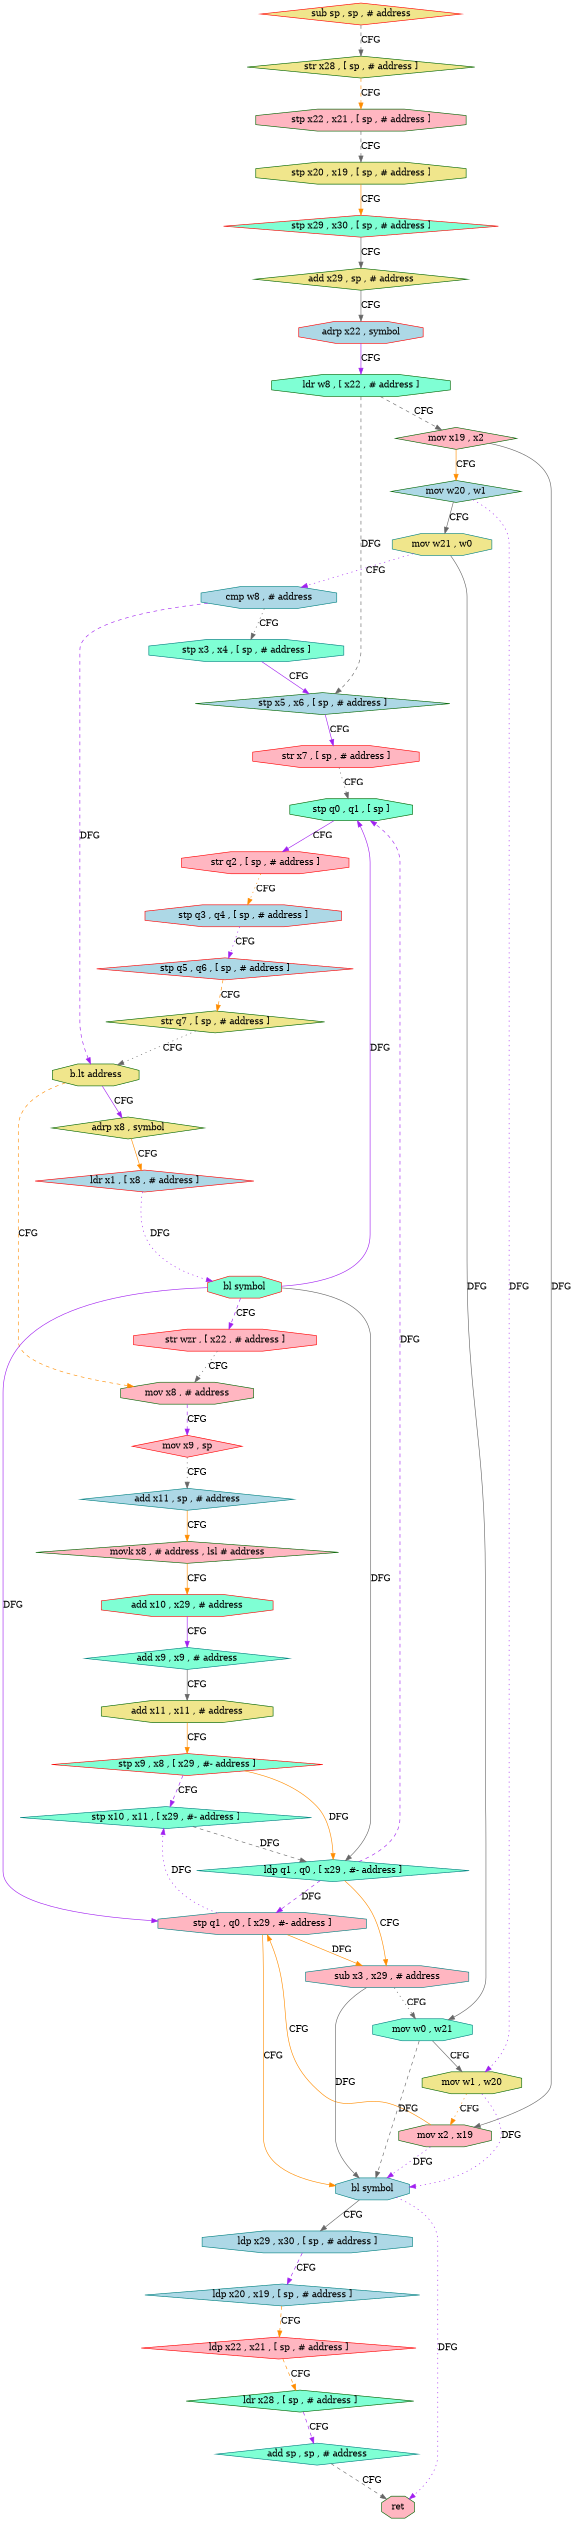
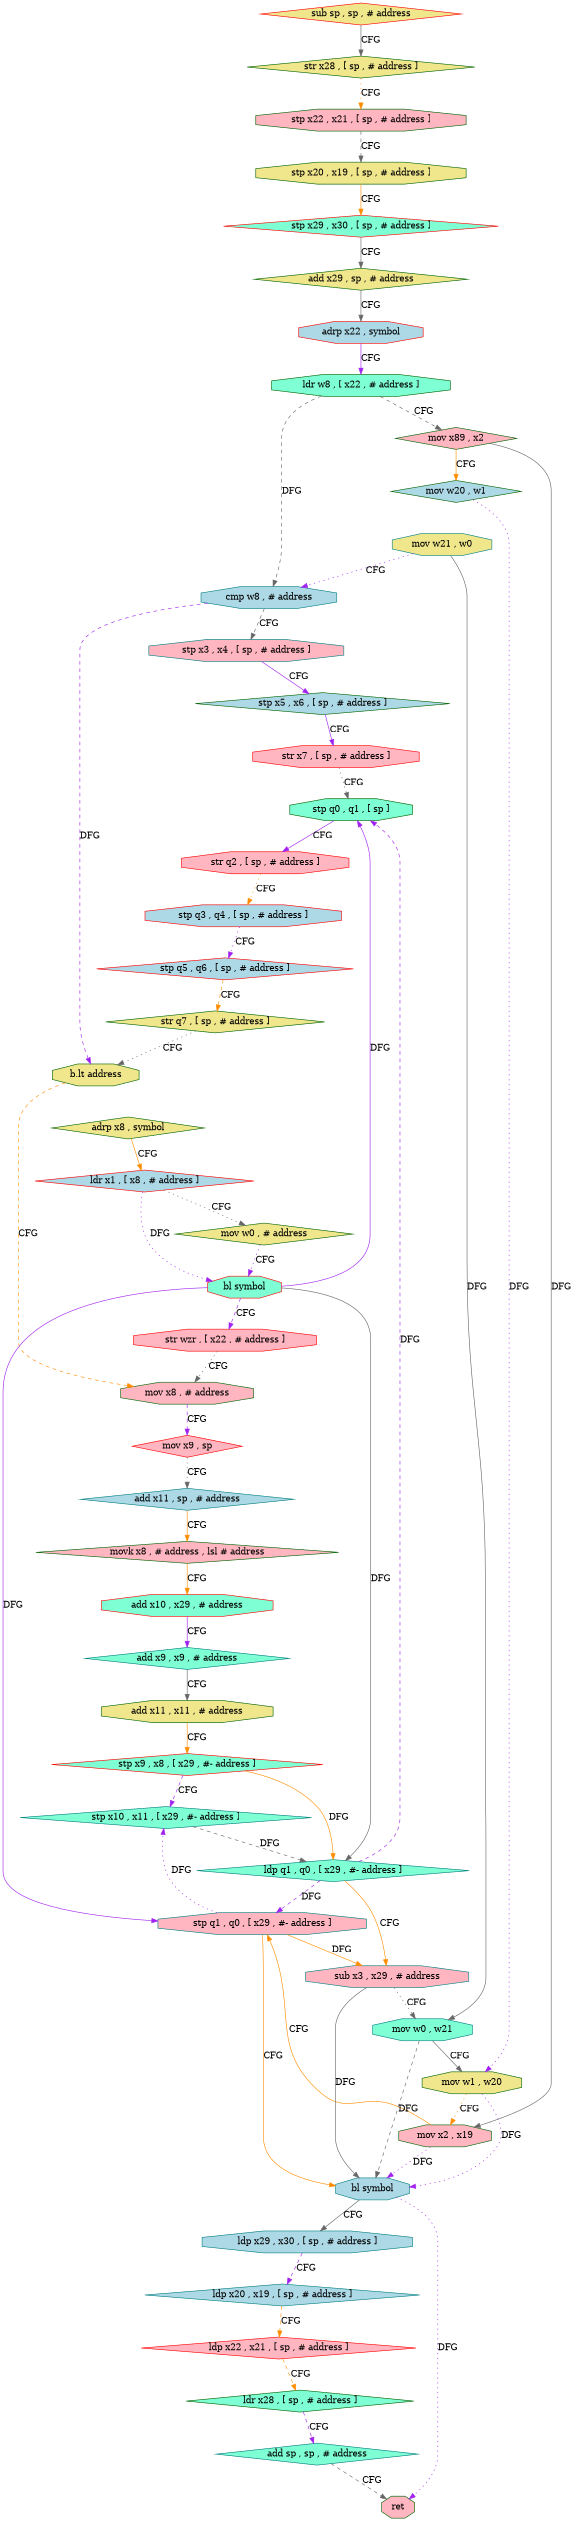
edge "sub sp , sp , # address" -> "str x28 , [ sp , # address ]": style dashed -> solid
edge "str x28 , [ sp , # address ]" -> "stp x22 , x21 , [ sp , # address ]": style dashed -> dotted
node "mov x19 , x2": label "mov x19 , x2" -> "mov x89 , x2"
edge "mov w20 , w1" -> "mov w21 , w0": removed, label "CFG"
edge "ldr w8 , [ x22 , # address ]" -> "stp x5 , x6 , [ sp , # address ]": now "ldr w8 , [ x22 , # address ]" -> "cmp w8 , # address"
edge "cmp w8 , # address" -> "stp x3 , x4 , [ sp , # address ]": style dotted -> dashed
node "stp x3 , x4 , [ sp , # address ]": fillcolor aquamarine -> lightpink
edge "b.lt address" -> "adrp x8 , symbol": removed, label "CFG"
node "mov w0 , # address": added
